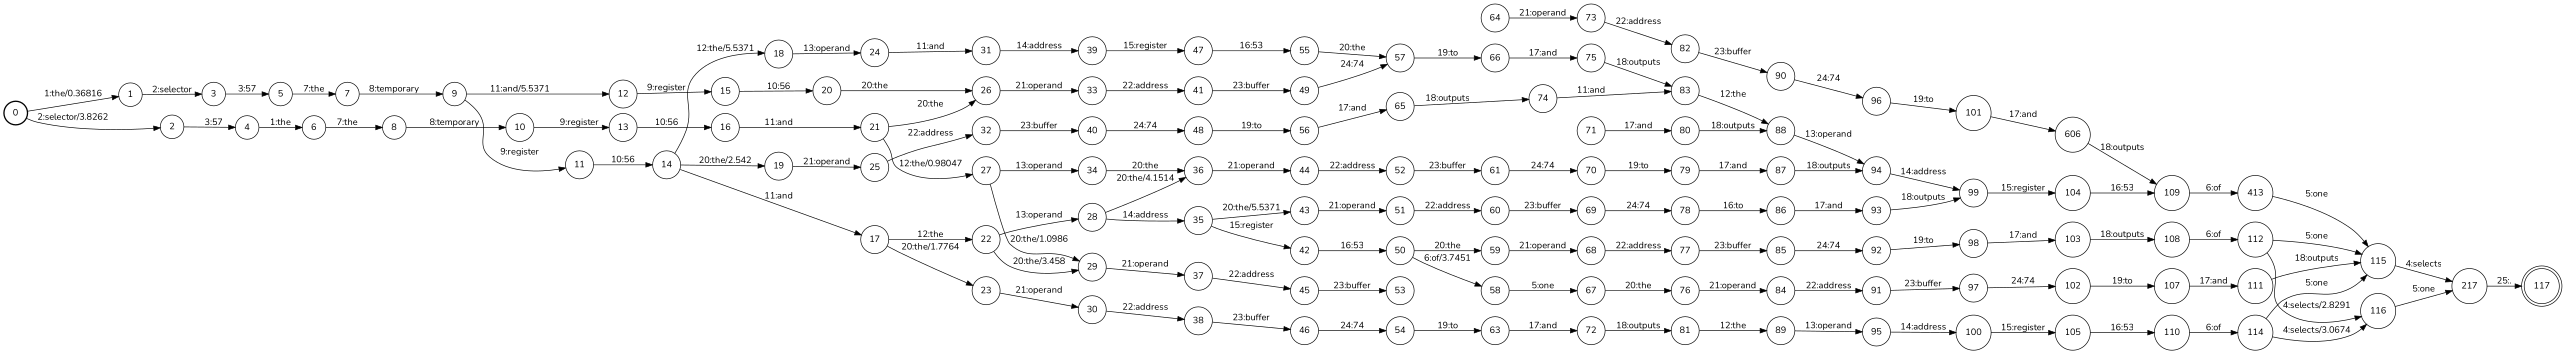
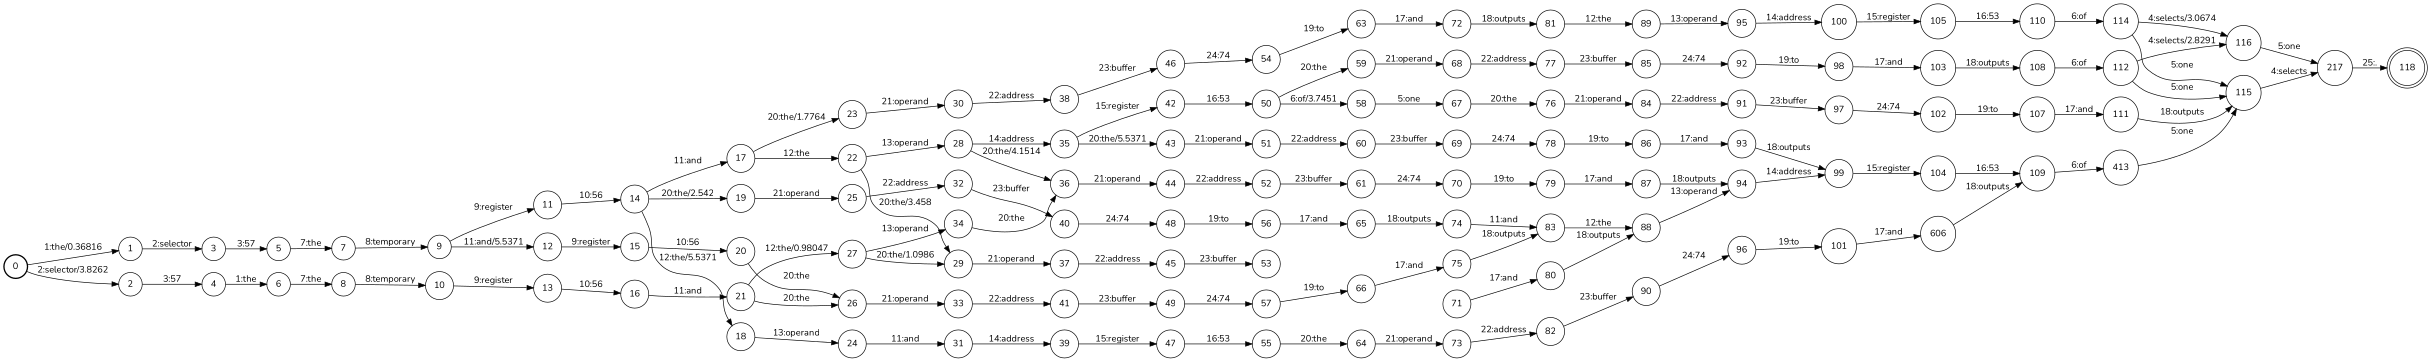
edge "55" -> "57": now "55" -> "64"
edge "78" -> "86": label "16:to" -> "19:to"
node "117": label "117" -> "118"
